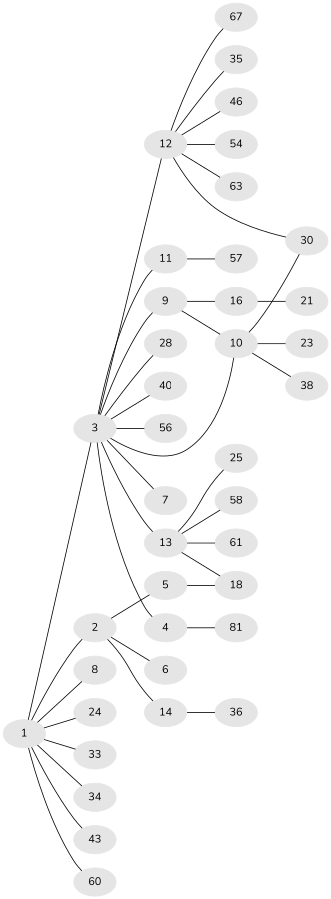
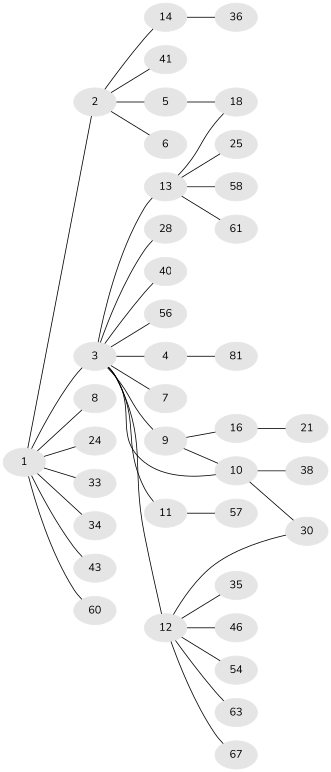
node "41": added
node "23": removed
